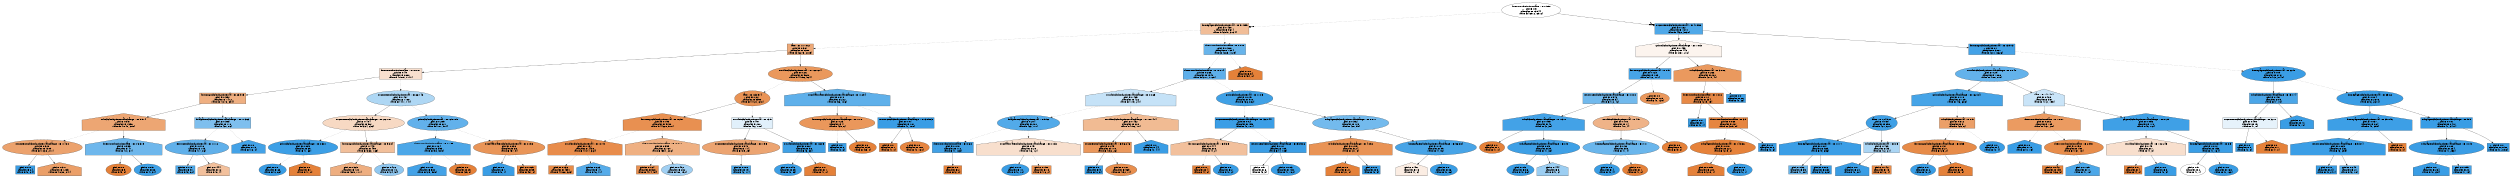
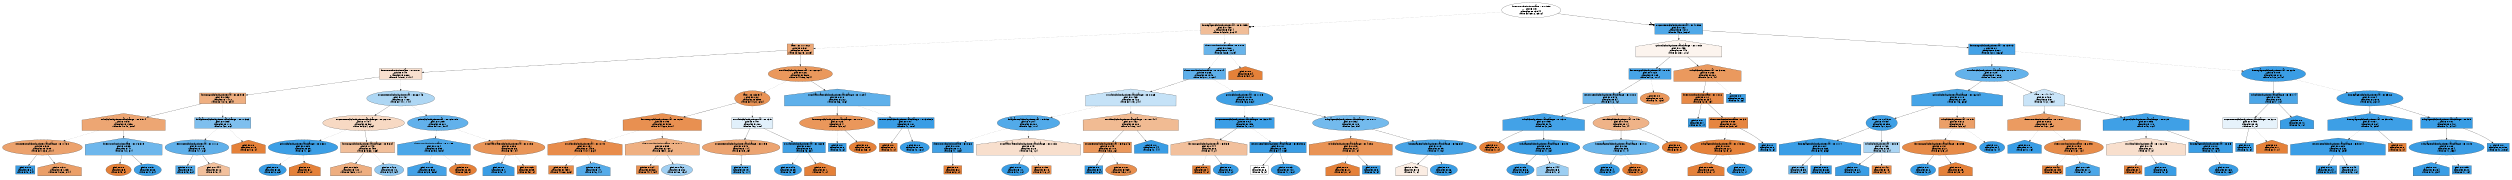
node "gini = 0.0 samples = 13 value = [13, 0]": fillcolor #399de5f2 -> #e58139ff
node "gini = 0.0 samples = 180 value = [0, 180]": fillcolor #e58139f6 -> #399de5ff
node "gini = 0.003 samples = 783 value = [1, 782]": label "gini = 0.003 samples = 783 value = [1, 782]" -> "gini = 0.003 samples = 781 value = [1, 782]"
node "gini = 0.5 samples = 2 value = [1, 1]": removed
